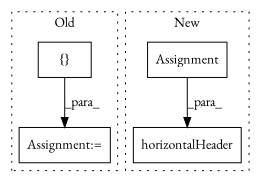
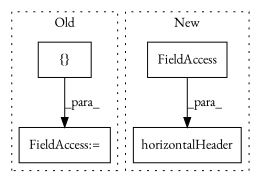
node "Assignment": label "Assignment" -> "FieldAccess"
node "Assignment:=": label "Assignment:=" -> "FieldAccess:="
